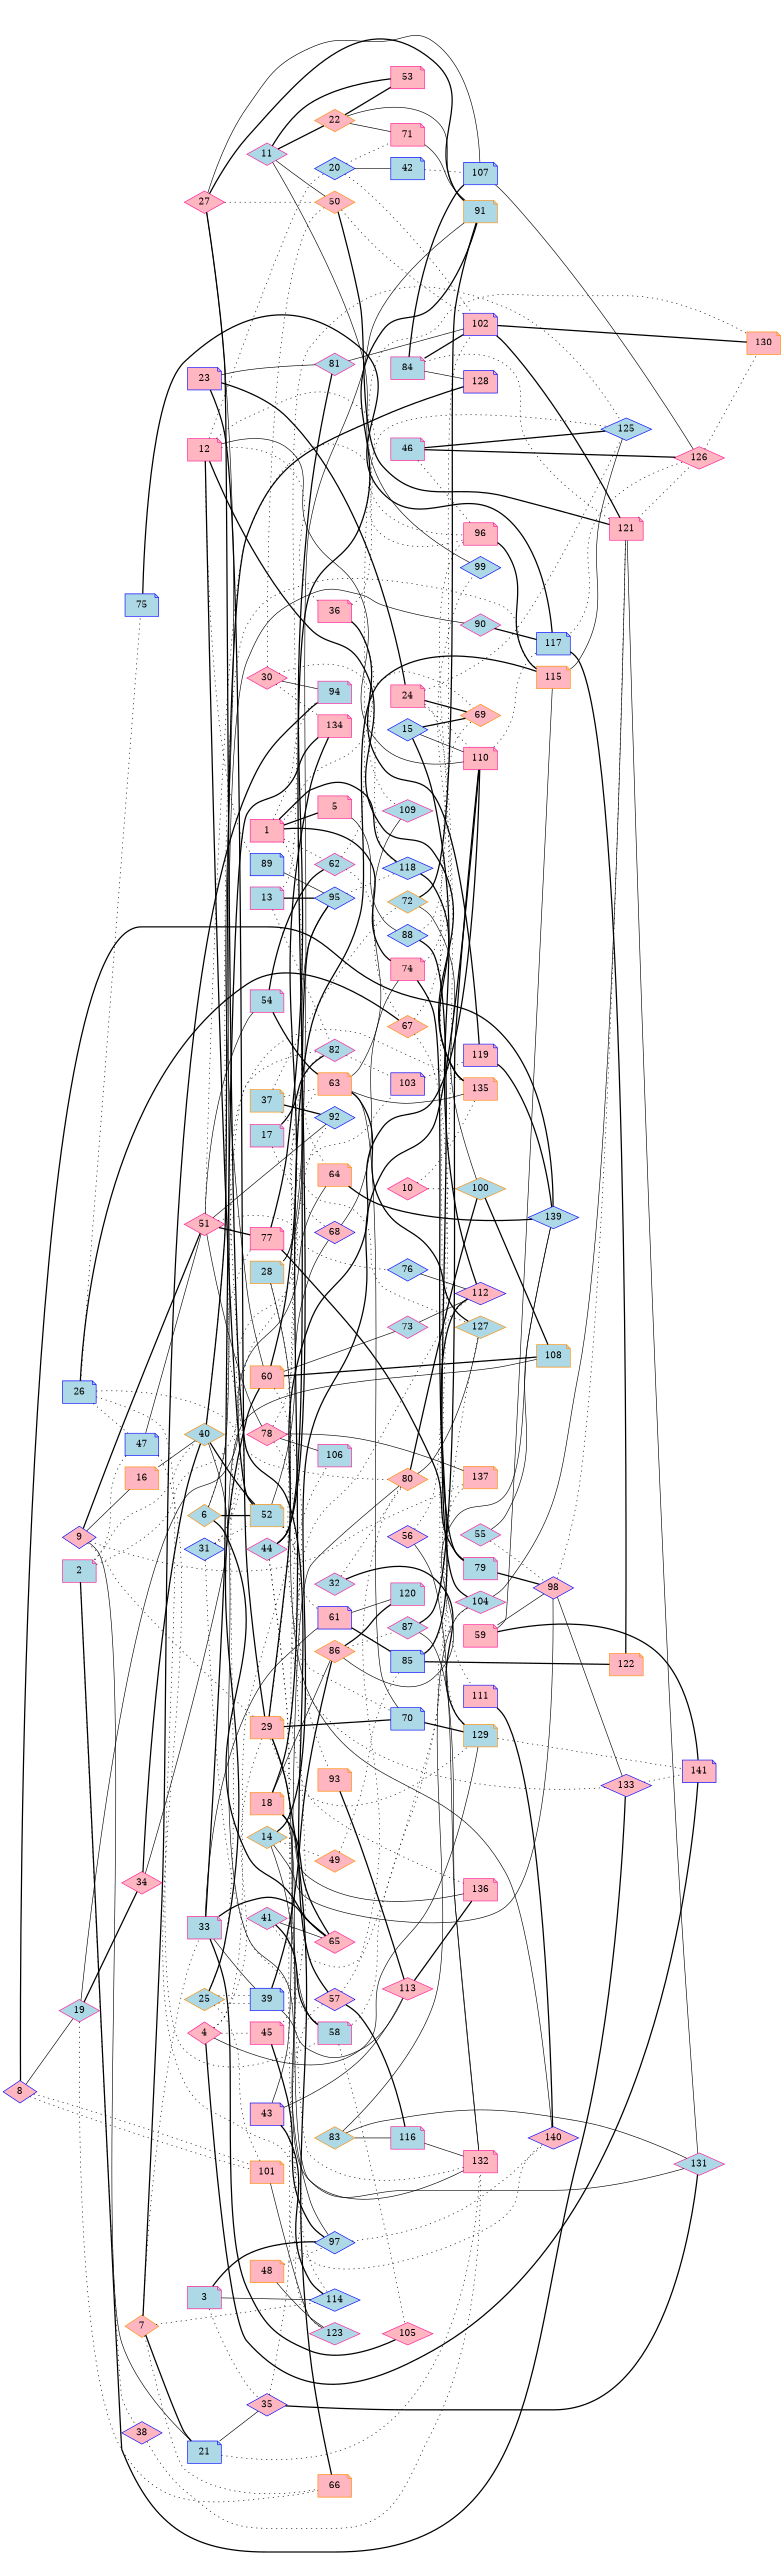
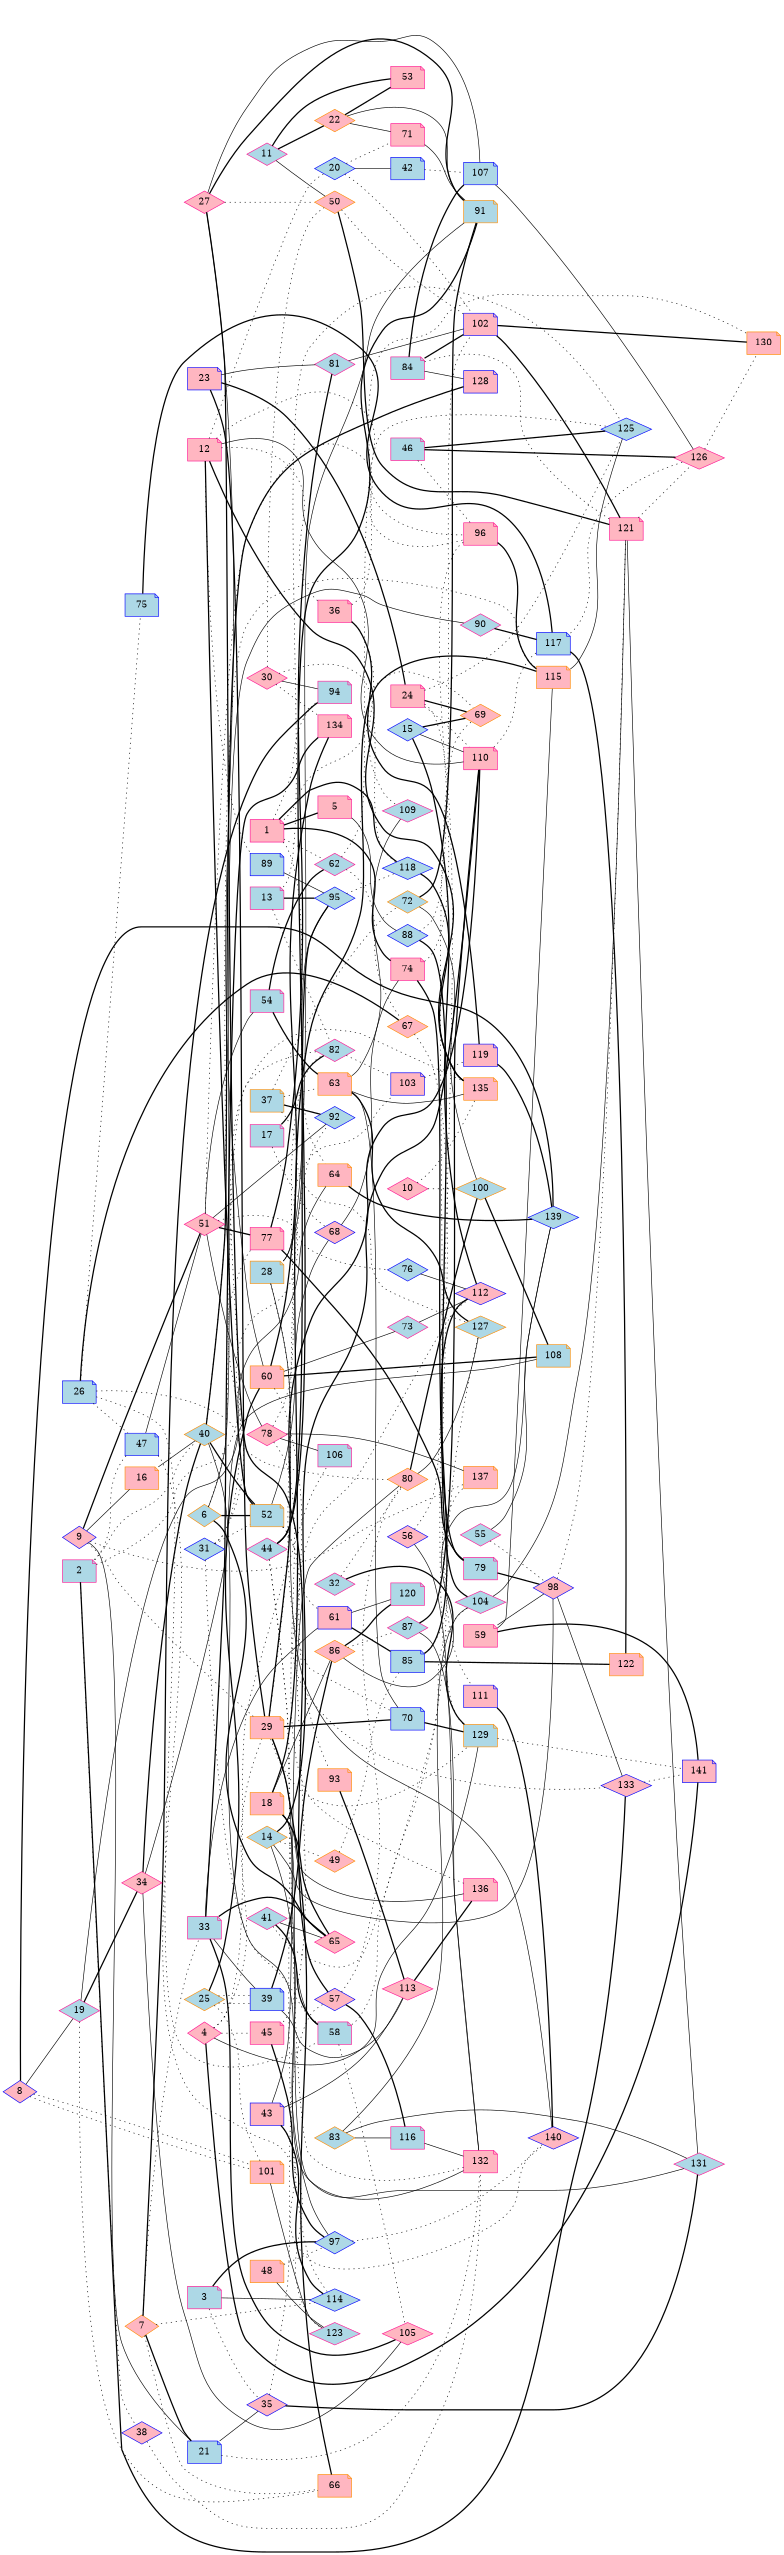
node "99": removed
edge "63" -- "25": removed
edge "34" -- "105": added
